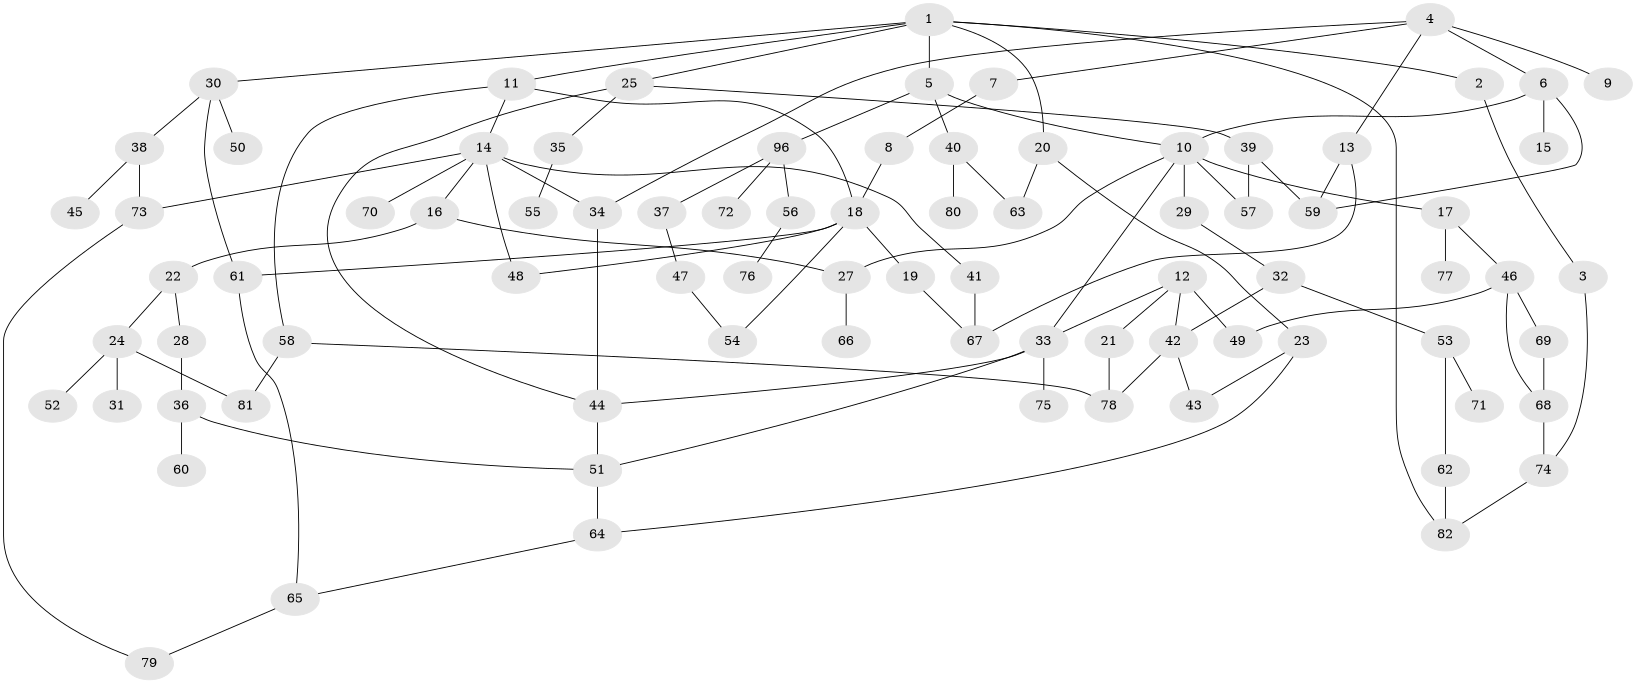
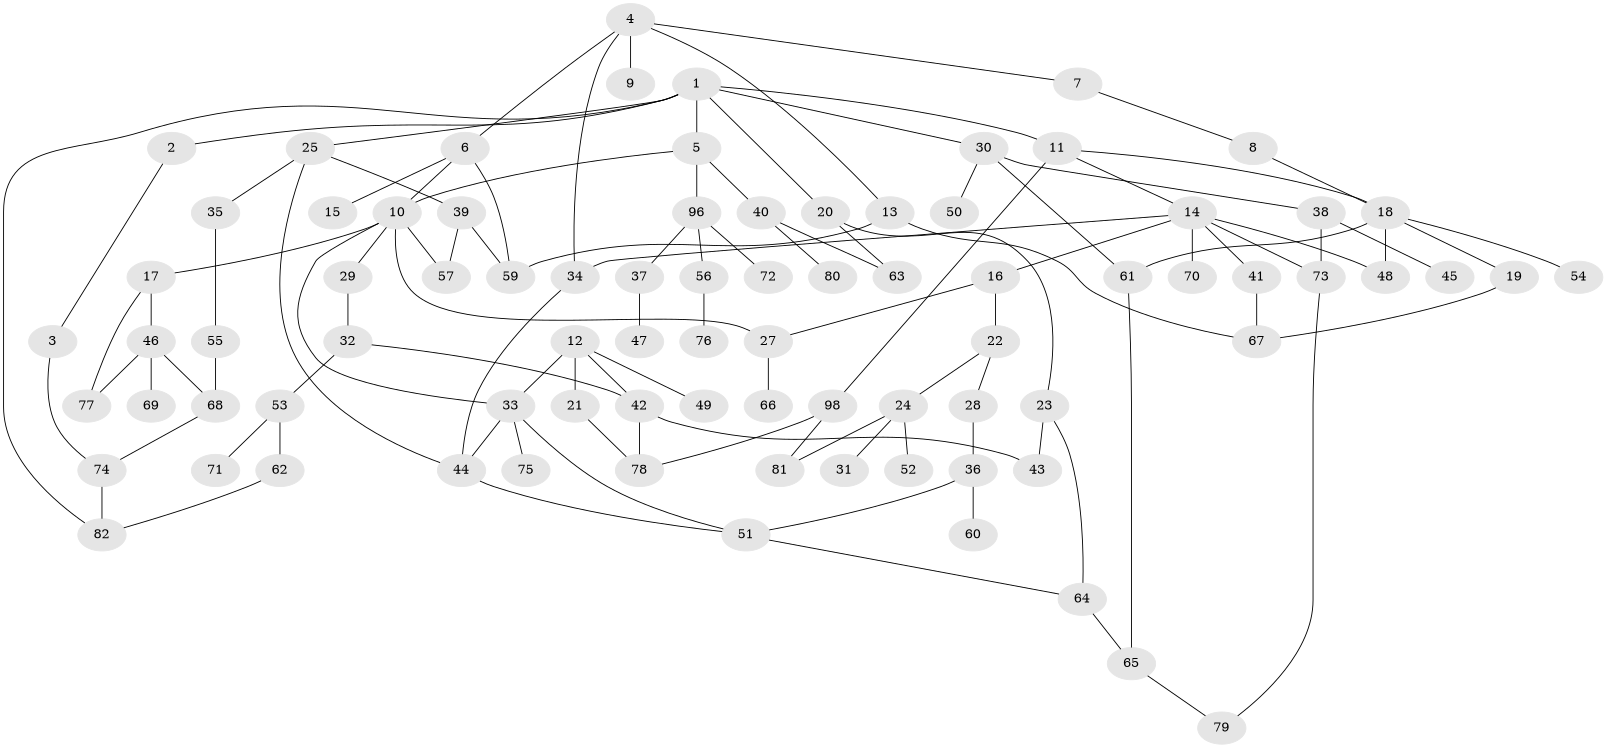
edge "47" -- "54": removed
edge "46" -- "49": now "46" -- "77"
node "58": label "58" -> "98"
edge "69" -- "68": now "55" -- "68"
